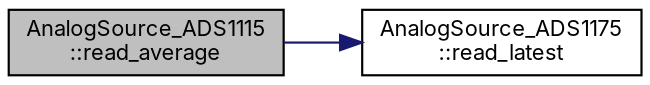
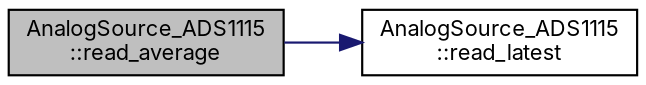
node "AnalogSource_ADS1175 ::read_latest": label "AnalogSource_ADS1175 ::read_latest" -> "AnalogSource_ADS1115 ::read_latest"
